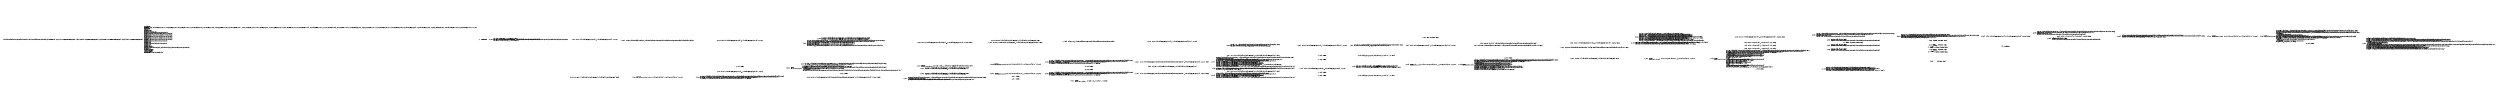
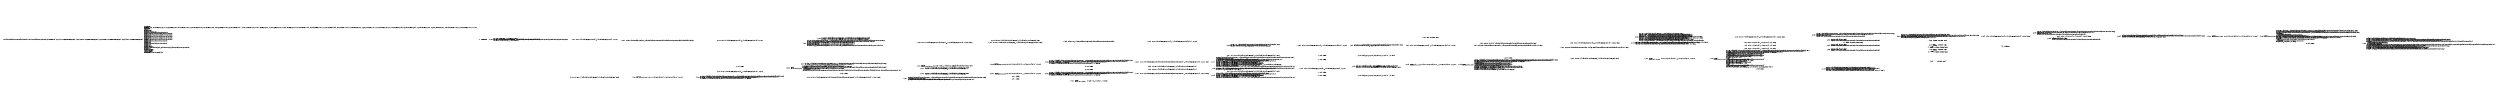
node "161: 0x015e": added
